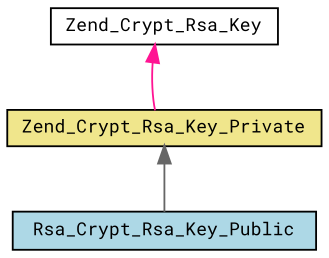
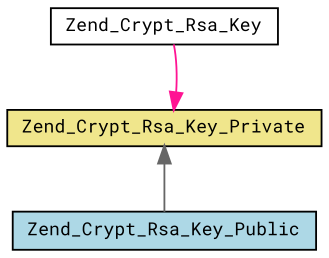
edge "Zend_Crypt_Rsa_Key_Private" -> "Zend_Crypt_Rsa_Key": reversed
node "Rsa_Crypt_Rsa_Key_Public": label "Rsa_Crypt_Rsa_Key_Public" -> "Zend_Crypt_Rsa_Key_Public"
